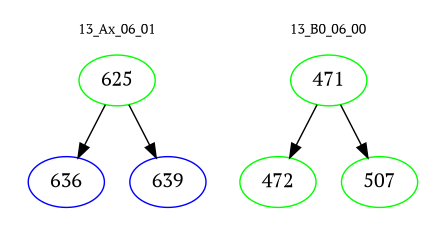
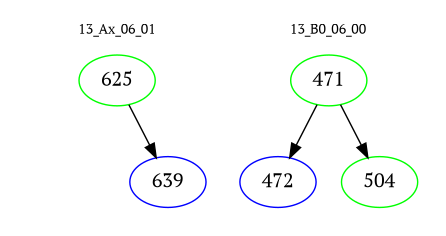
node "636": removed
node "472": color green -> blue
node "507": label "507" -> "504"
